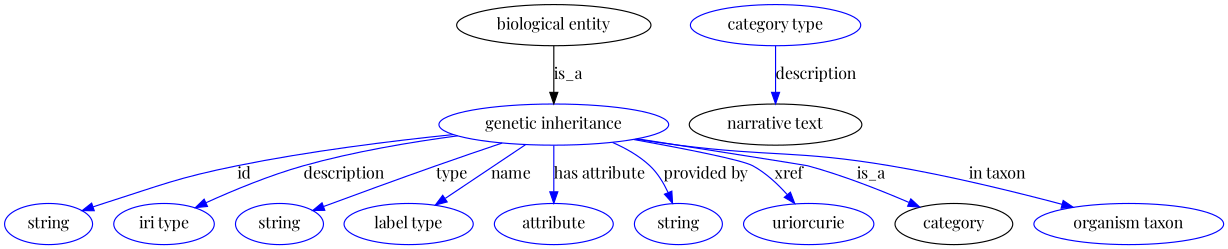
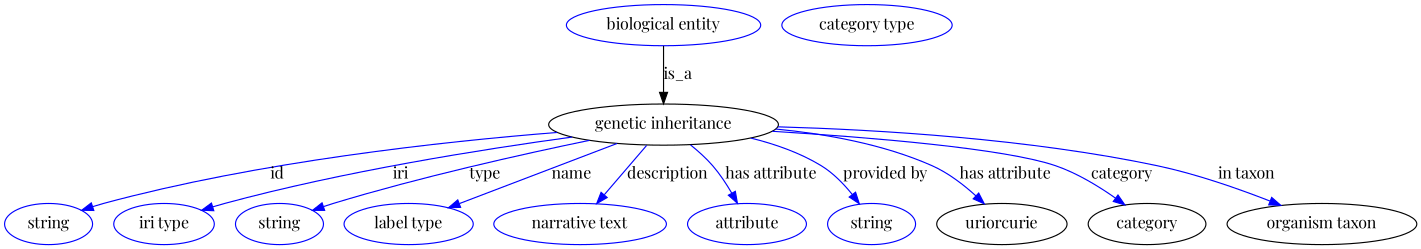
node "biological entity": color black -> blue
edge "category type" -> "narrative text": now "genetic inheritance" -> "narrative text"
node "genetic inheritance": color blue -> black
node "narrative text": color black -> blue
edge "genetic inheritance" -> "iri type": label "description" -> "iri"
edge "genetic inheritance" -> "uriorcurie": label "xref" -> "has attribute"
edge "genetic inheritance" -> "category": label "is_a" -> "category"
node "uriorcurie": color blue -> black
node "organism taxon": color blue -> black
